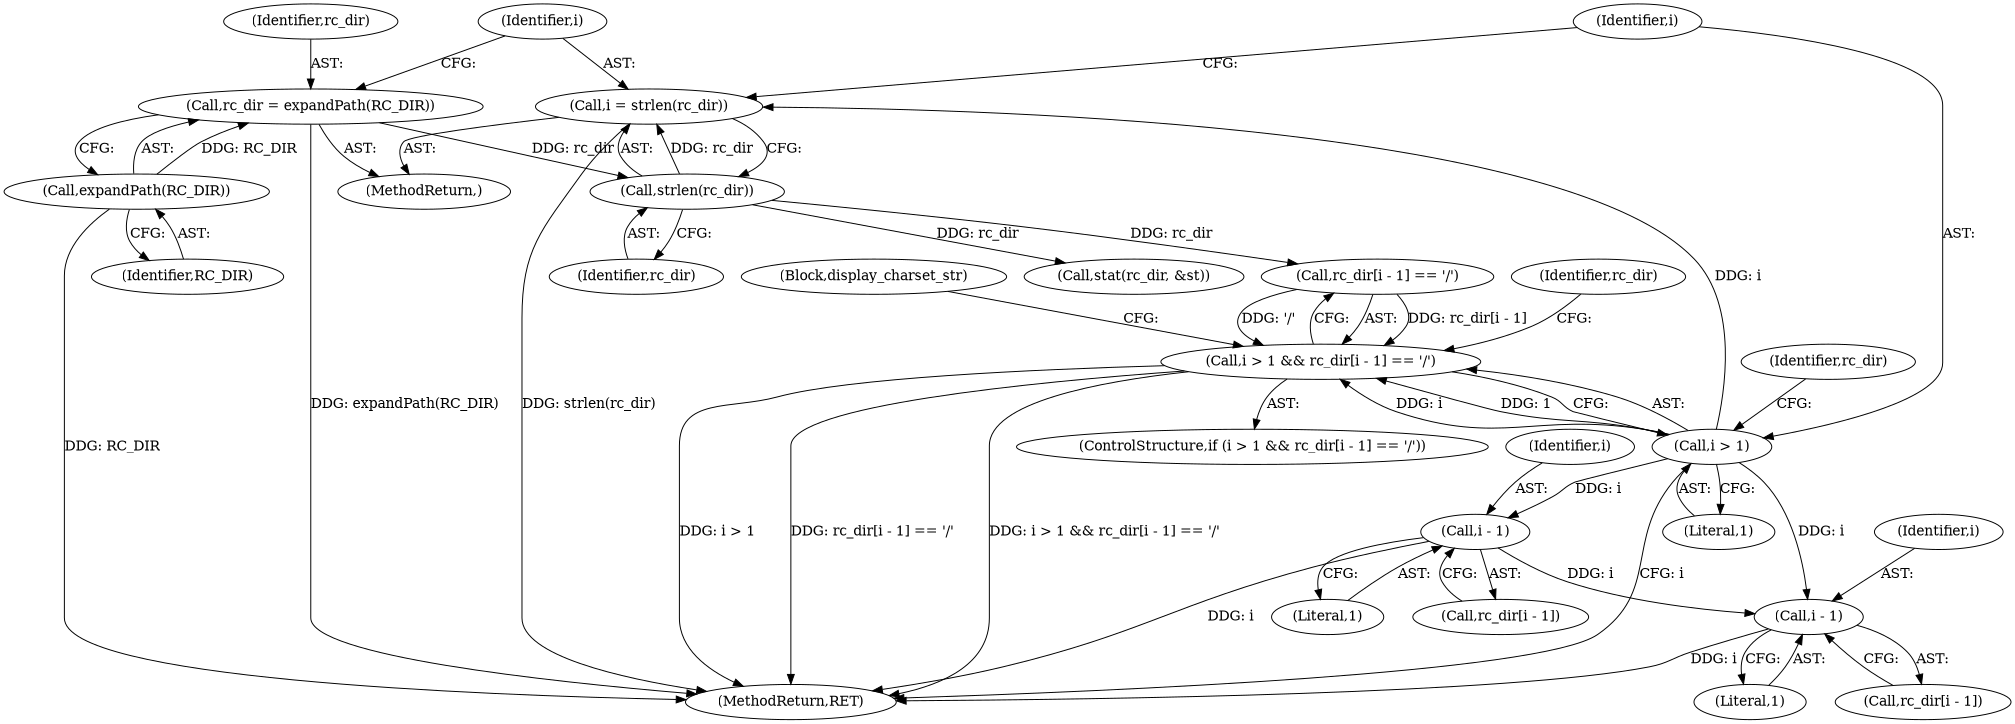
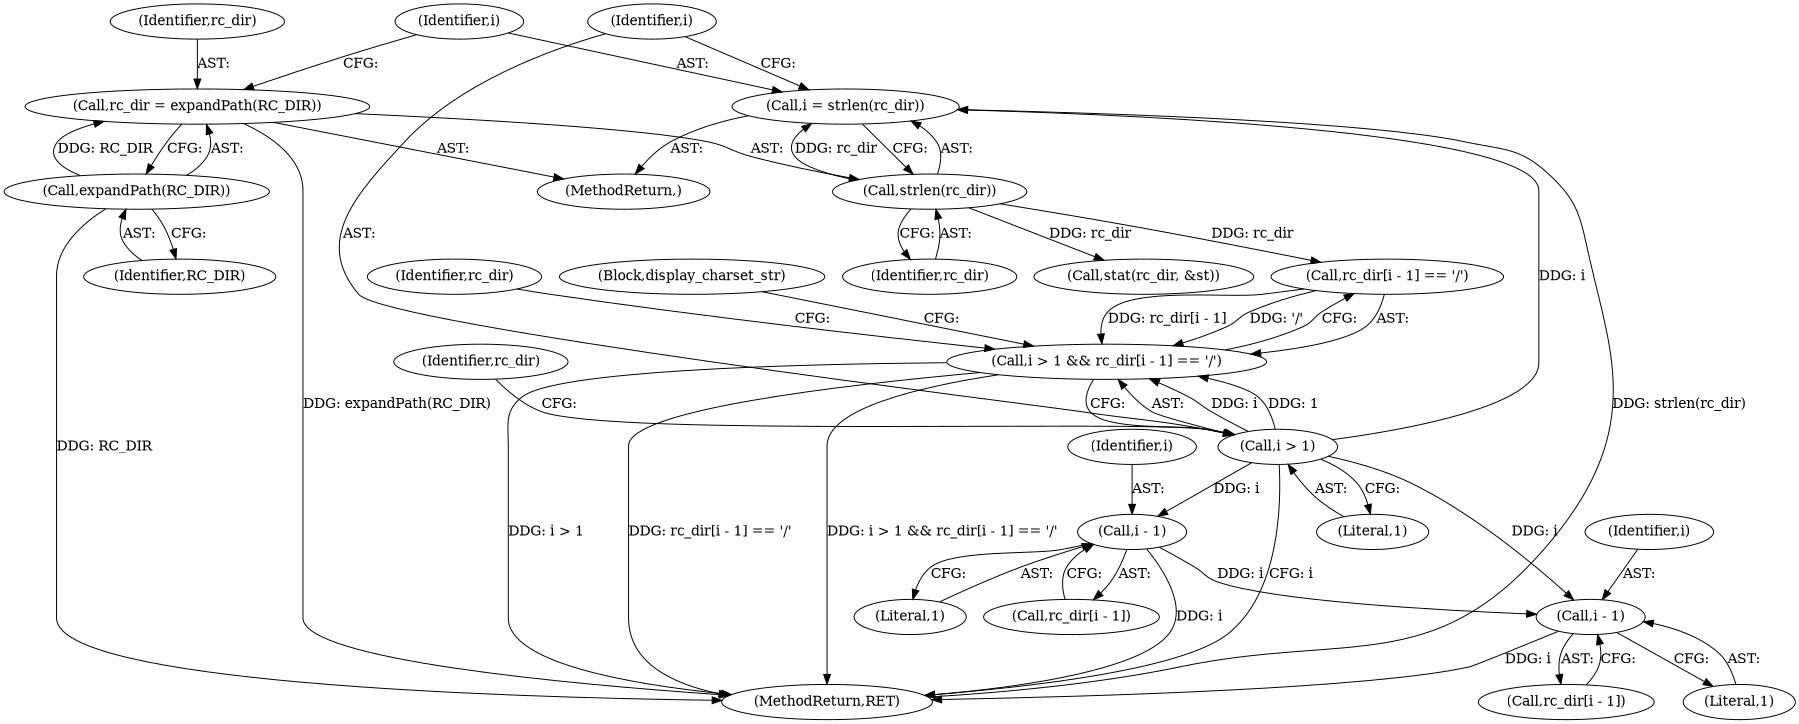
edge "(Call,rc_dir = expandPath(RC_DIR))" -> "(Call,strlen(rc_dir))": label "DDG: rc_dir" -> "AST: "
node "(ControlStructure,if (i > 1 && rc_dir[i - 1] == '/'))": removed
edge "(Call,i = strlen(rc_dir))" -> "(MethodReturn,RET)": reversed
